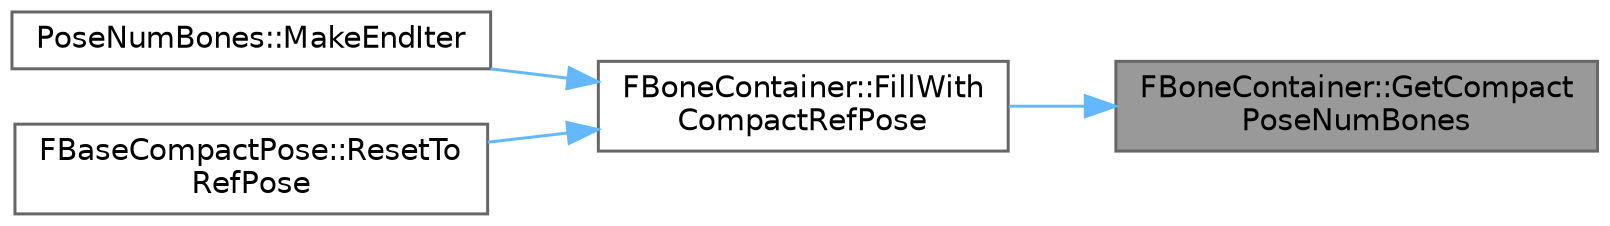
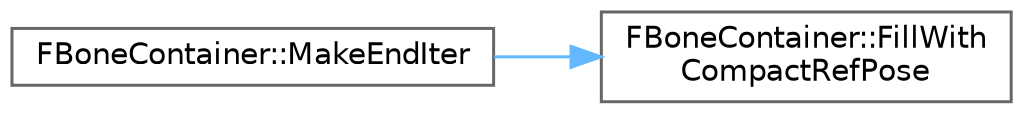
node "PoseNumBones::MakeEndIter": label "PoseNumBones::MakeEndIter" -> "FBoneContainer::MakeEndIter"
node "FBoneContainer::GetCompact PoseNumBones": removed
node "FBaseCompactPose::ResetTo RefPose": removed
